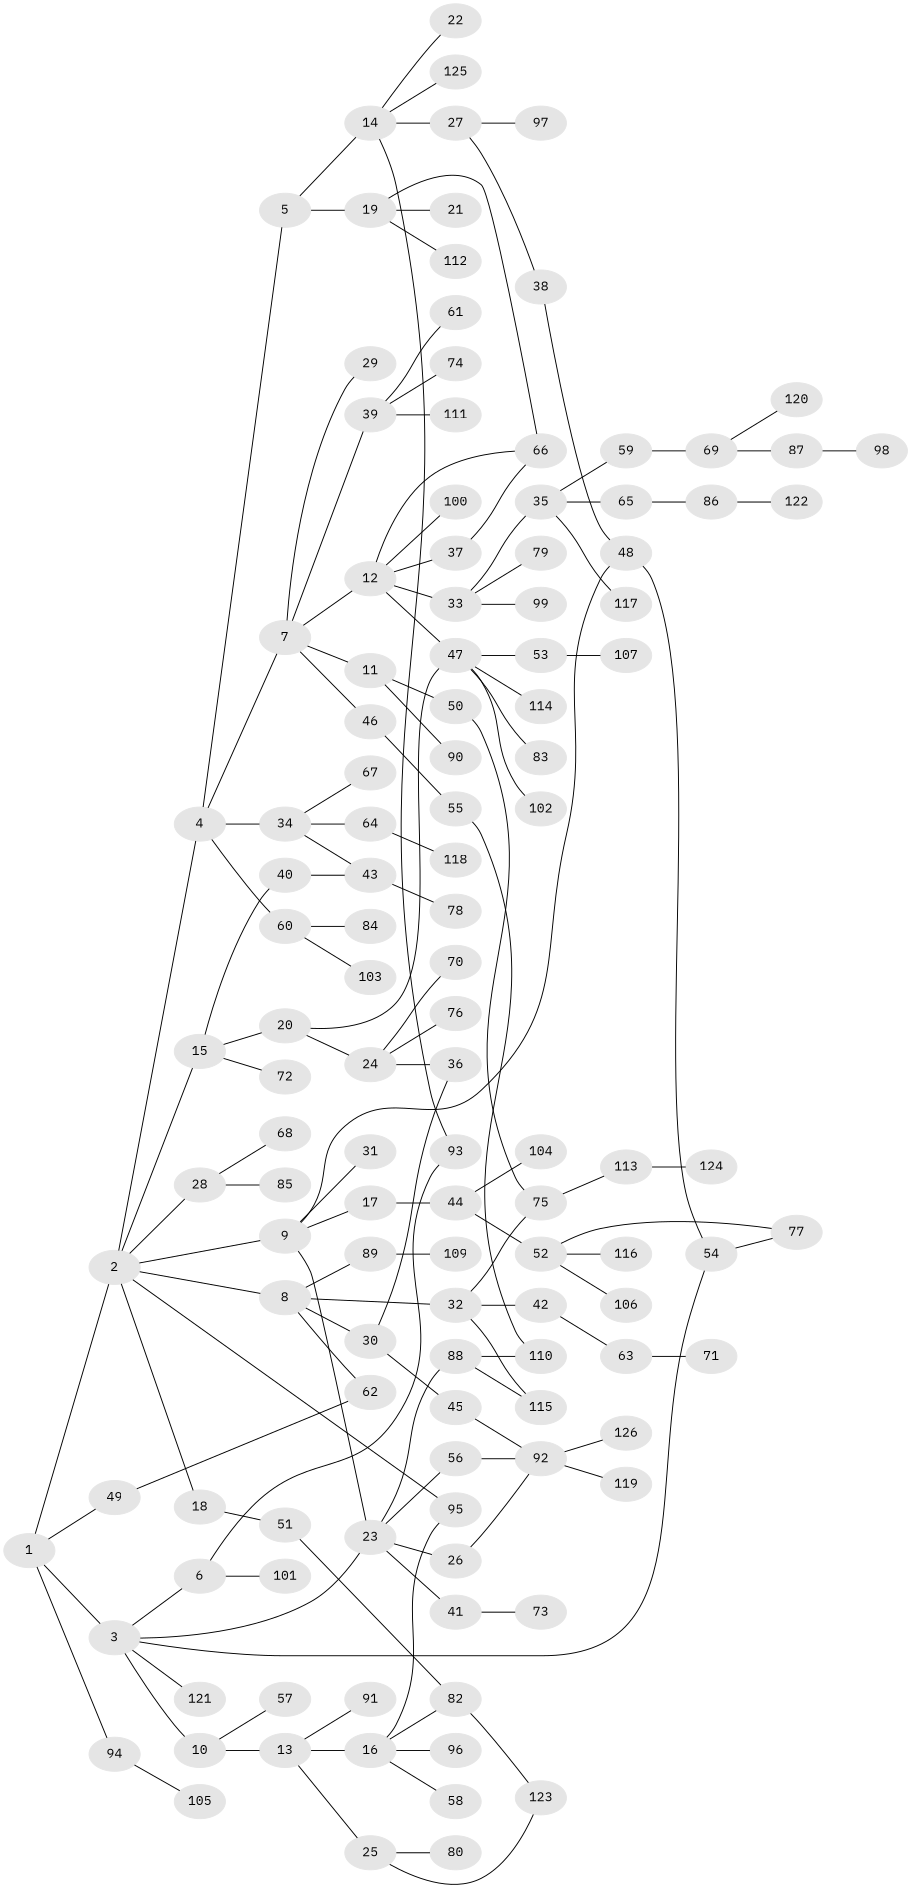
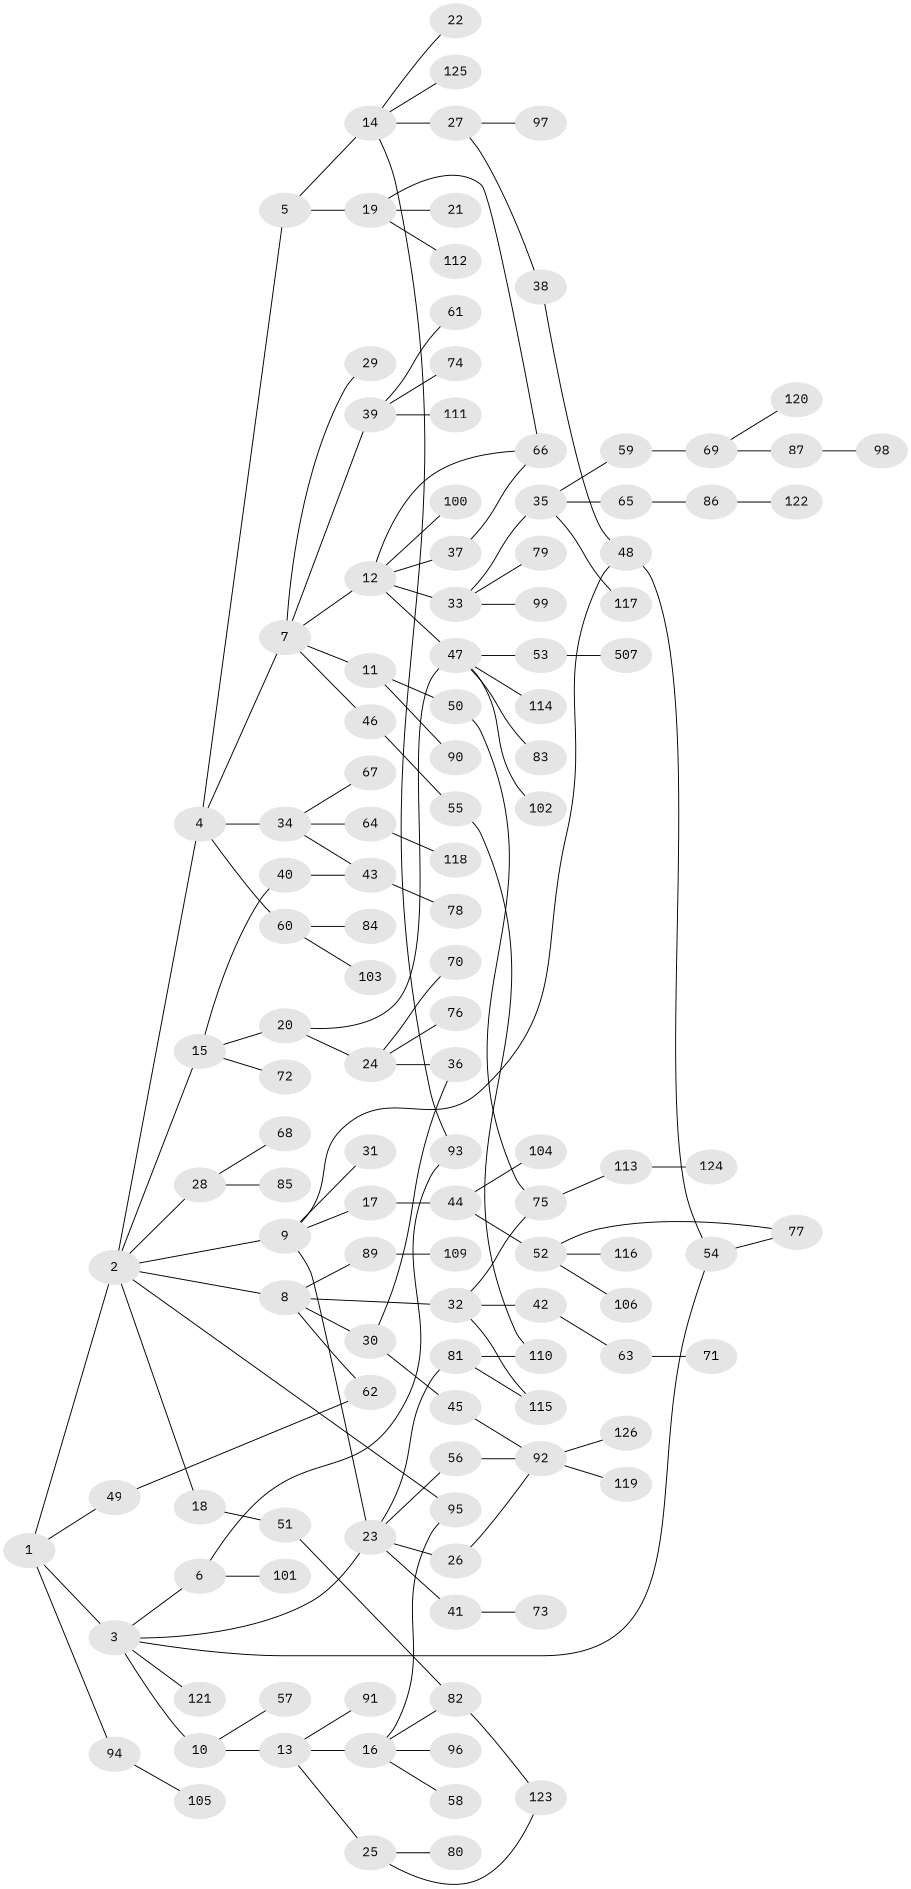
node "107": label "107" -> "507"
node "88": label "88" -> "81"
